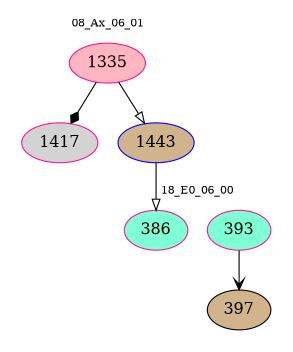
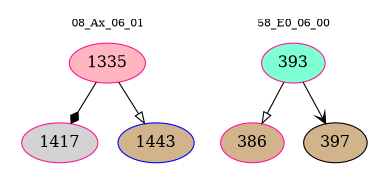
edge "1443" -> "386": now "393" -> "386"
cluster "18_E0_06_00": label "18_E0_06_00" -> "58_E0_06_00"
node "386": fillcolor aquamarine -> tan
